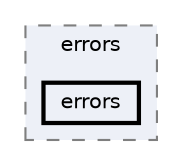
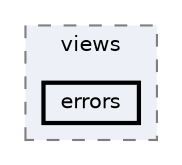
cluster "errors": label "errors" -> "views"
